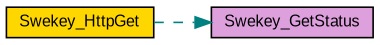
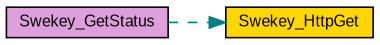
edge "Swekey_HttpGet" -> "Swekey_GetStatus": reversed
